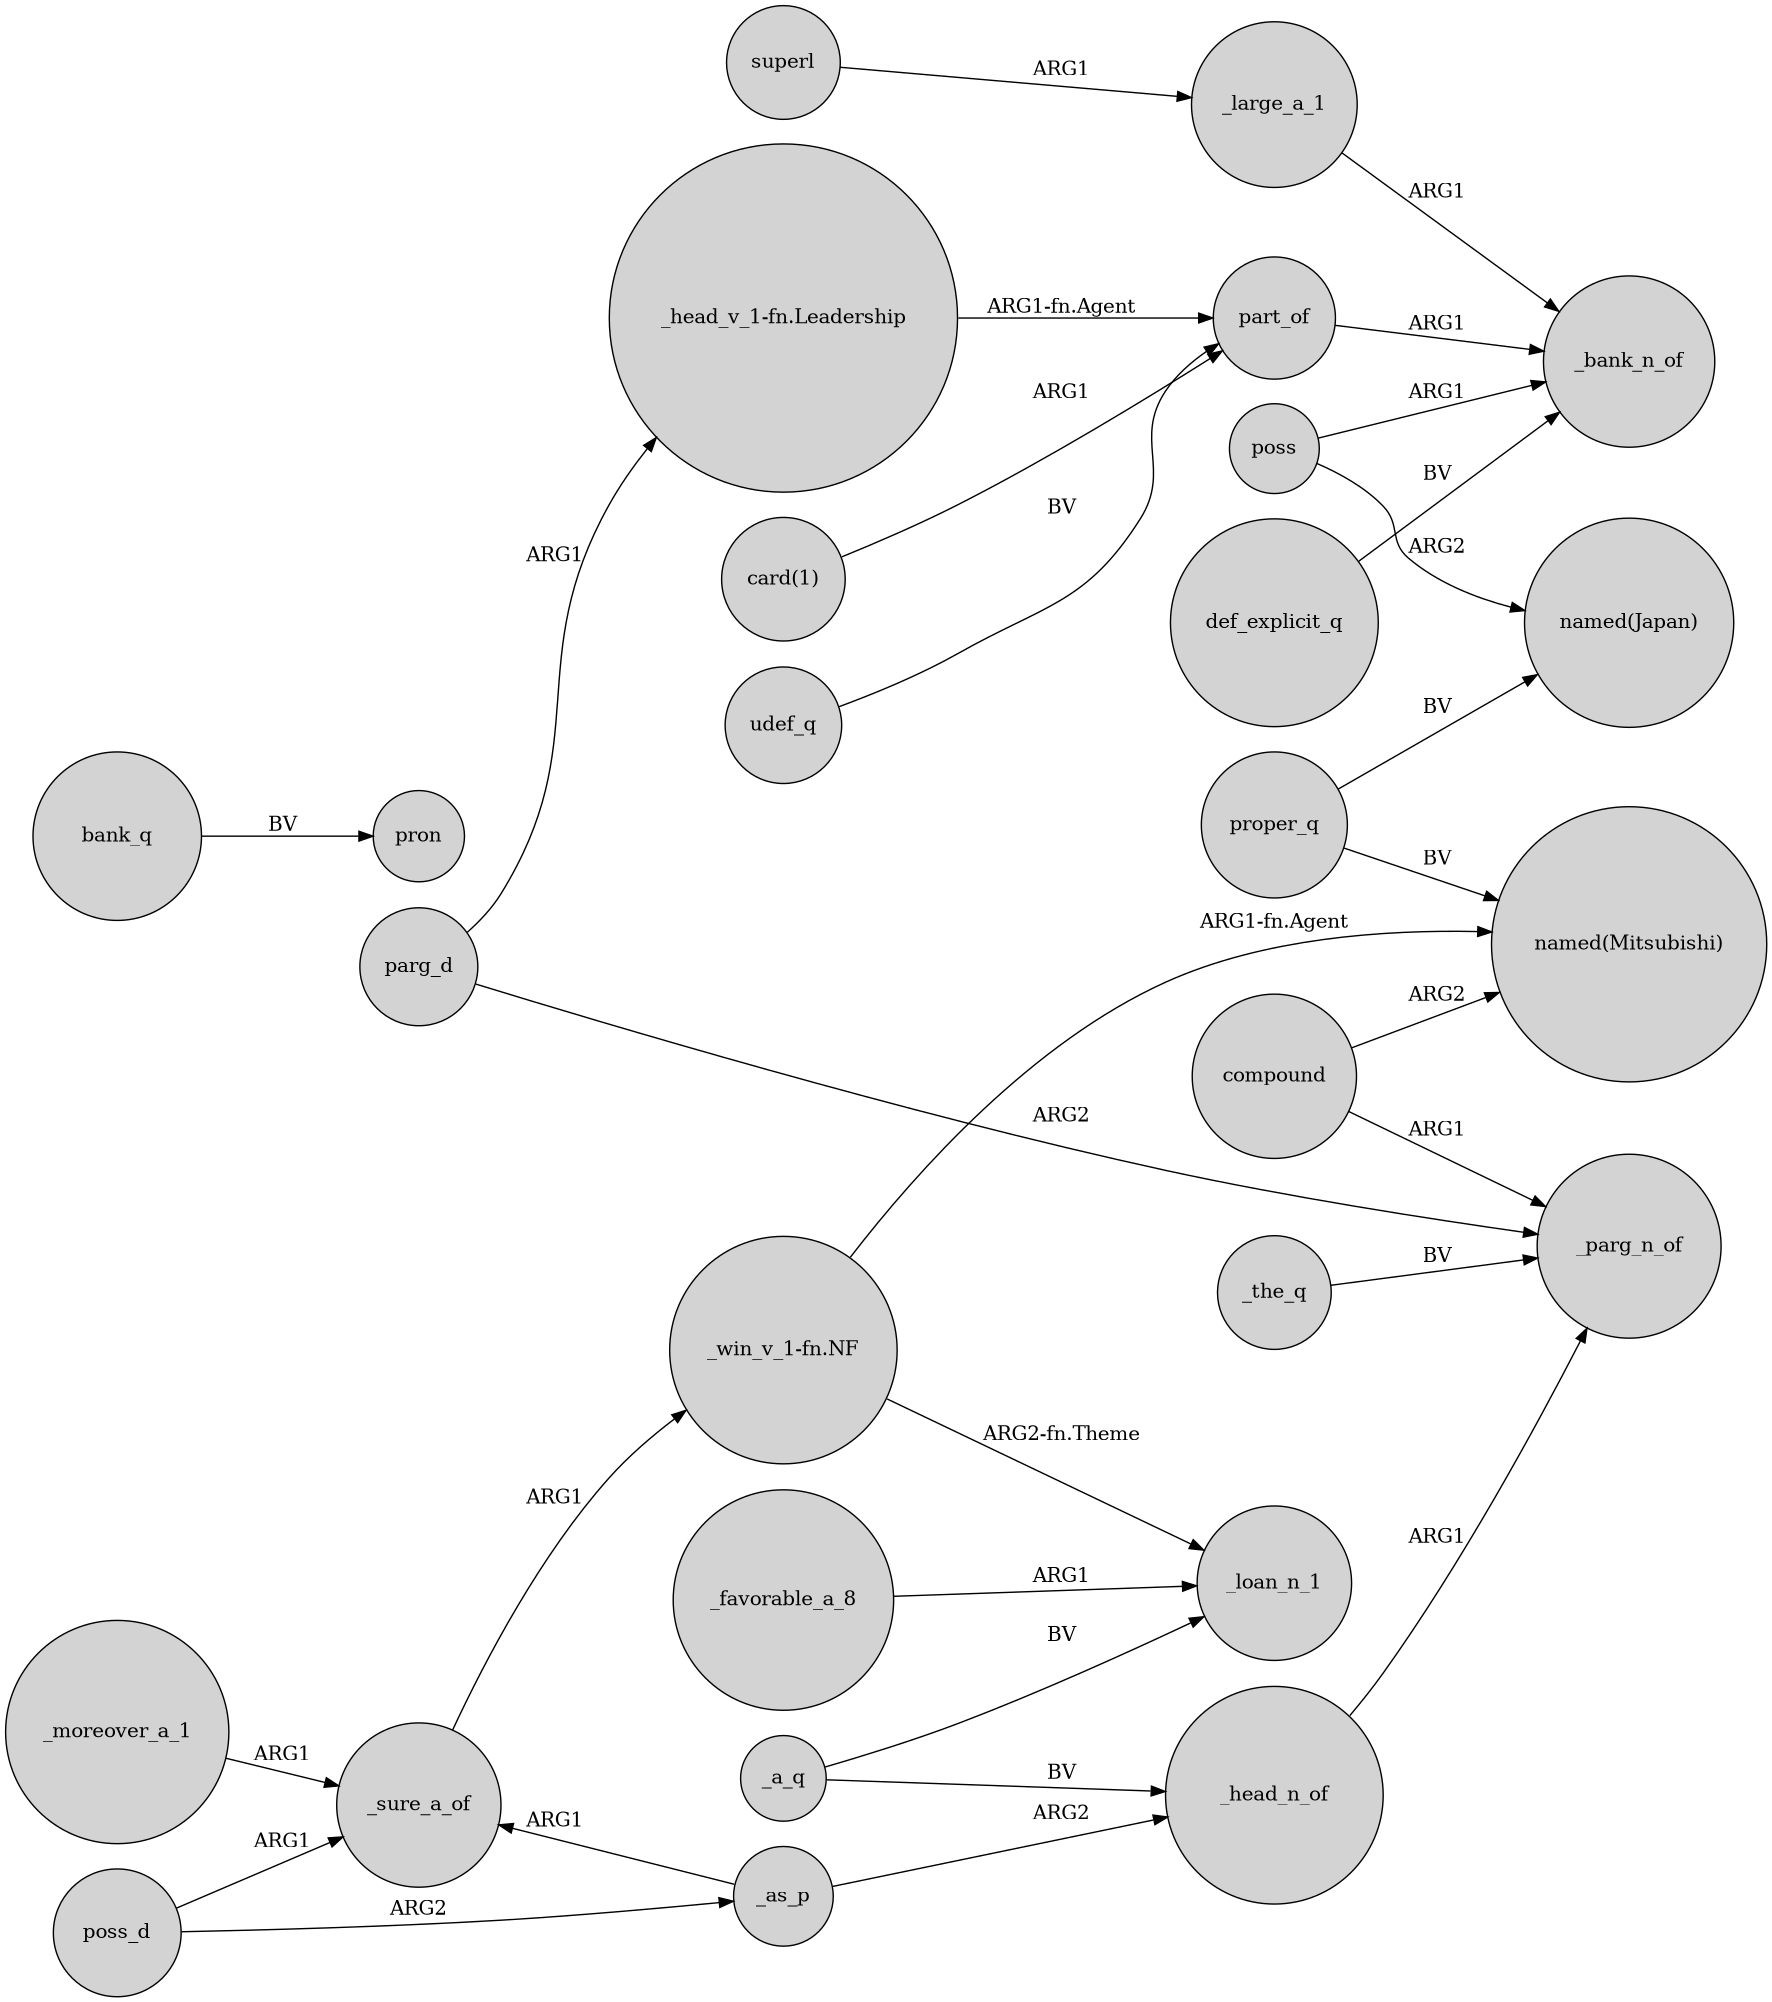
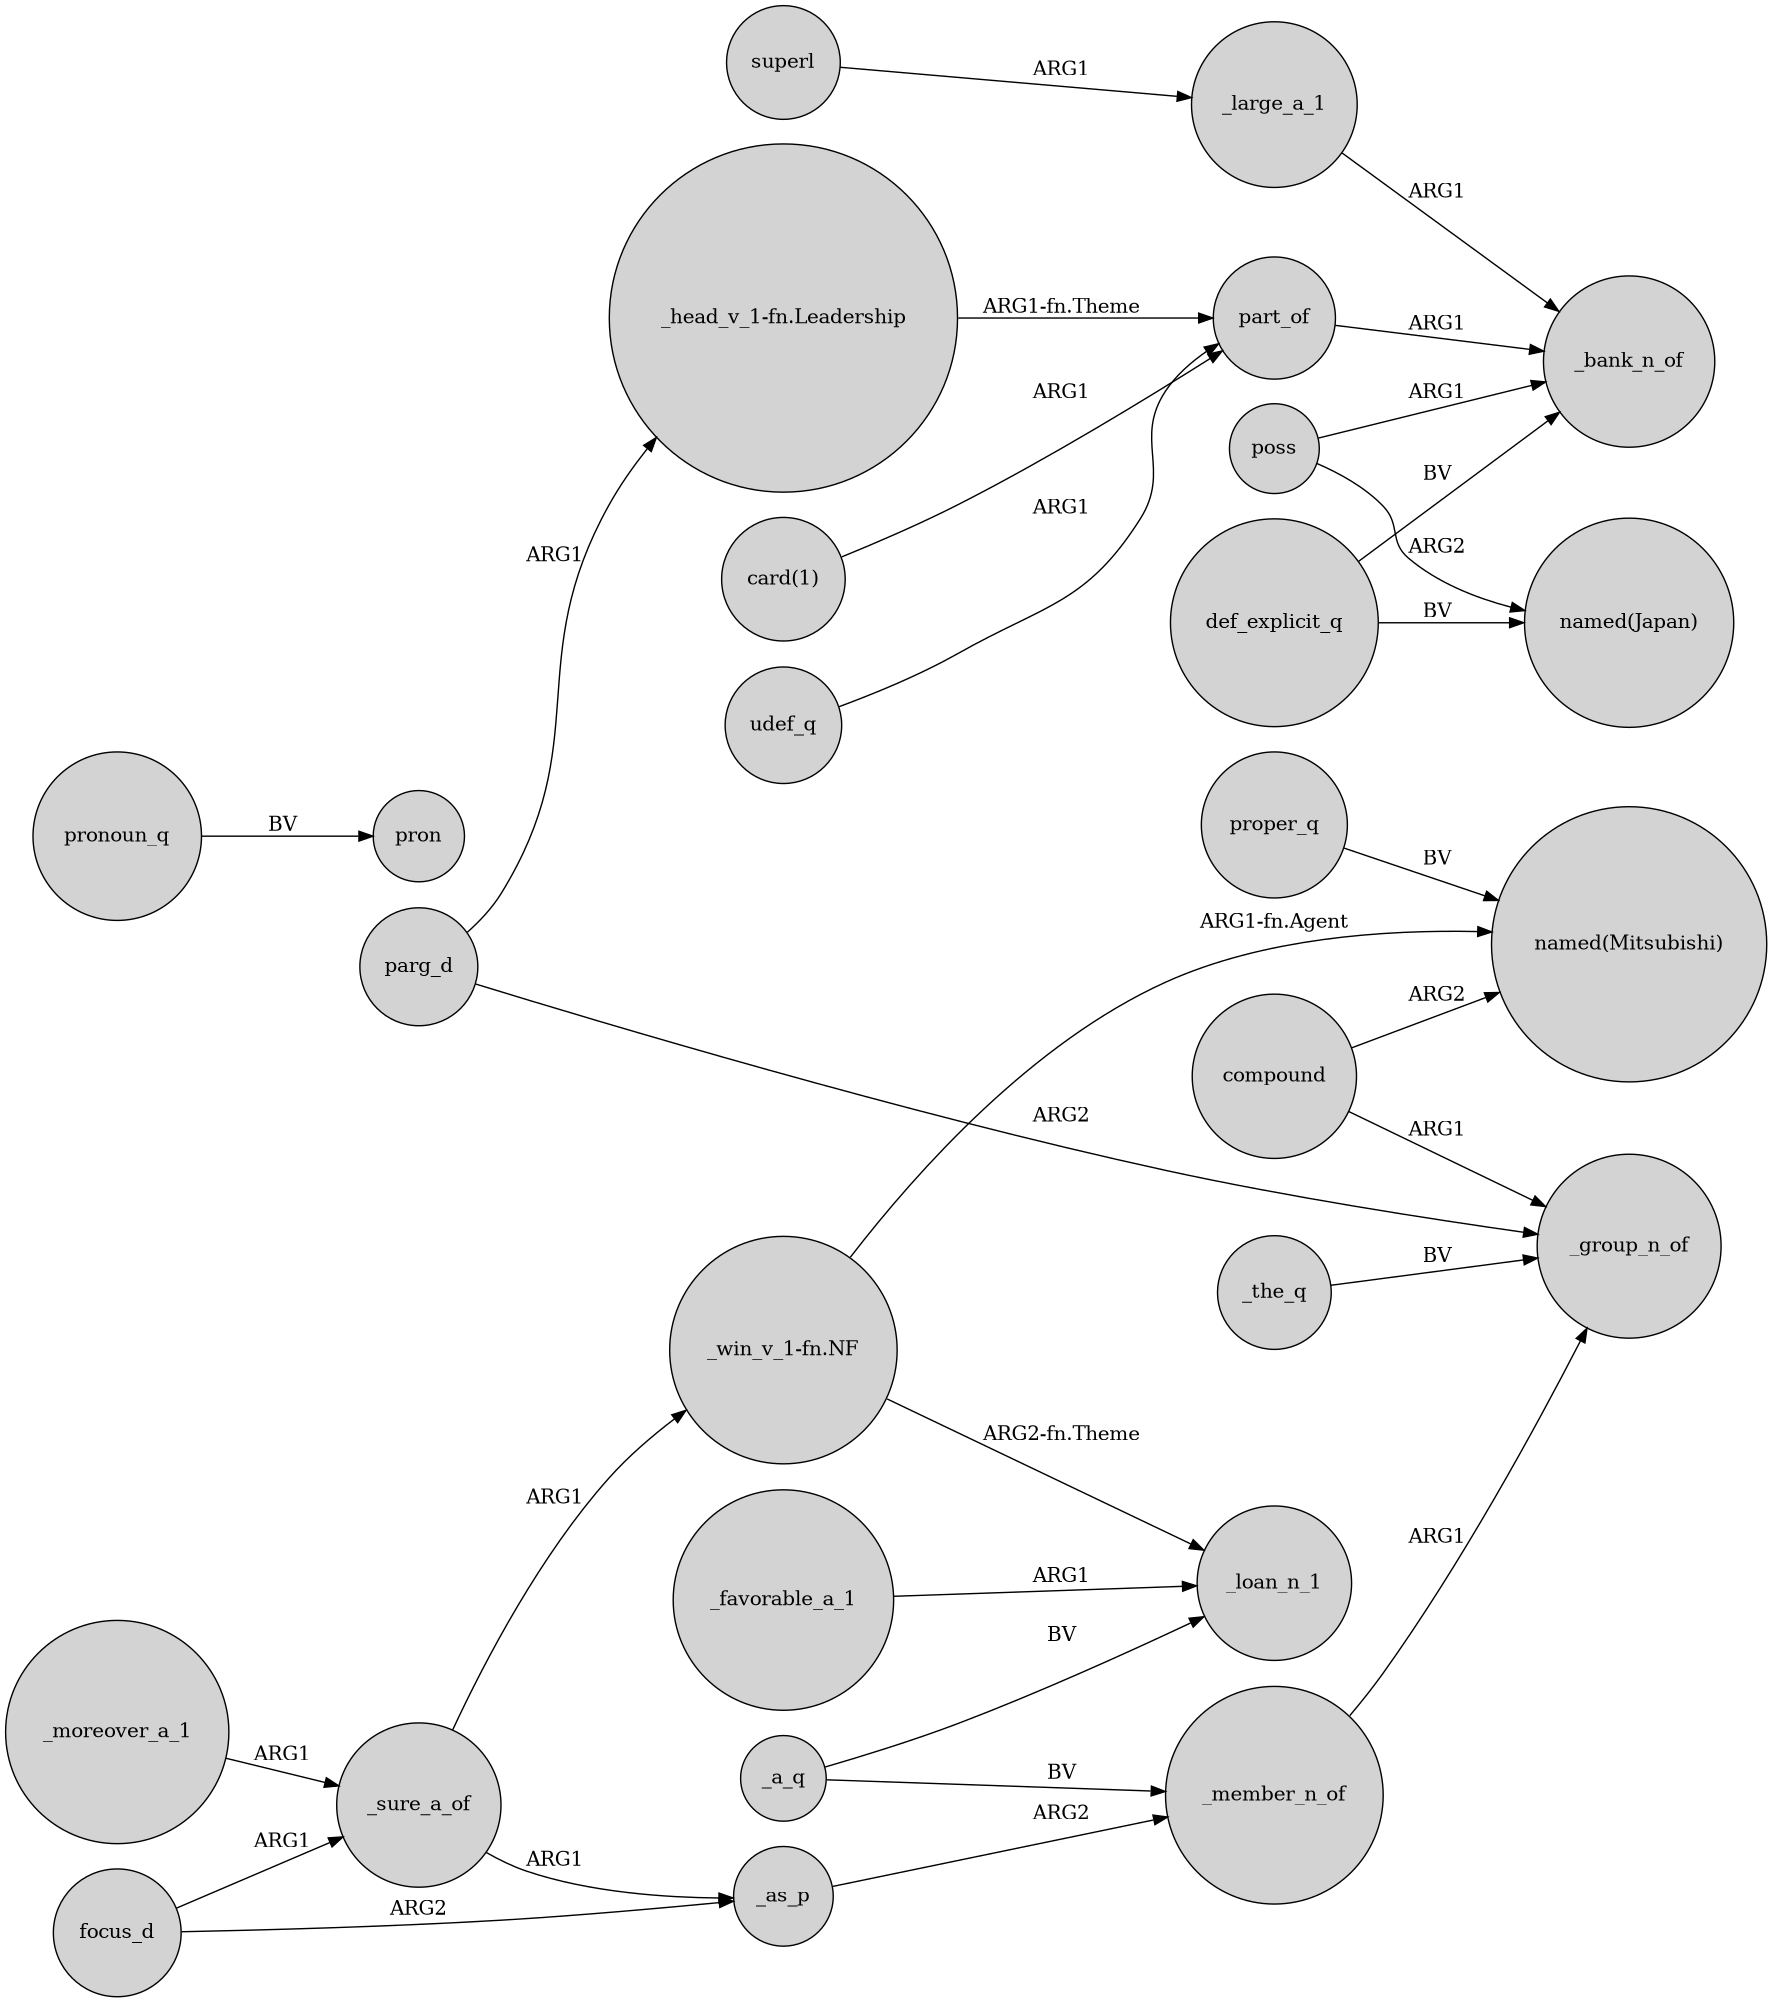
edge "_head_v_1-fn.Leadership" -> "part_of": label "ARG1-fn.Agent" -> "ARG1-fn.Theme"
edge "udef_q" -> "part_of": label "BV" -> "ARG1"
edge "proper_q" -> "named(Japan)": now "def_explicit_q" -> "named(Japan)"
node "bank_q": label "bank_q" -> "pronoun_q"
node "_parg_n_of": label "_parg_n_of" -> "_group_n_of"
node "_favorable_a_8": label "_favorable_a_8" -> "_favorable_a_1"
node "_head_n_of": label "_head_n_of" -> "_member_n_of"
edge "_as_p" -> "_sure_a_of": reversed
node "poss_d": label "poss_d" -> "focus_d"
